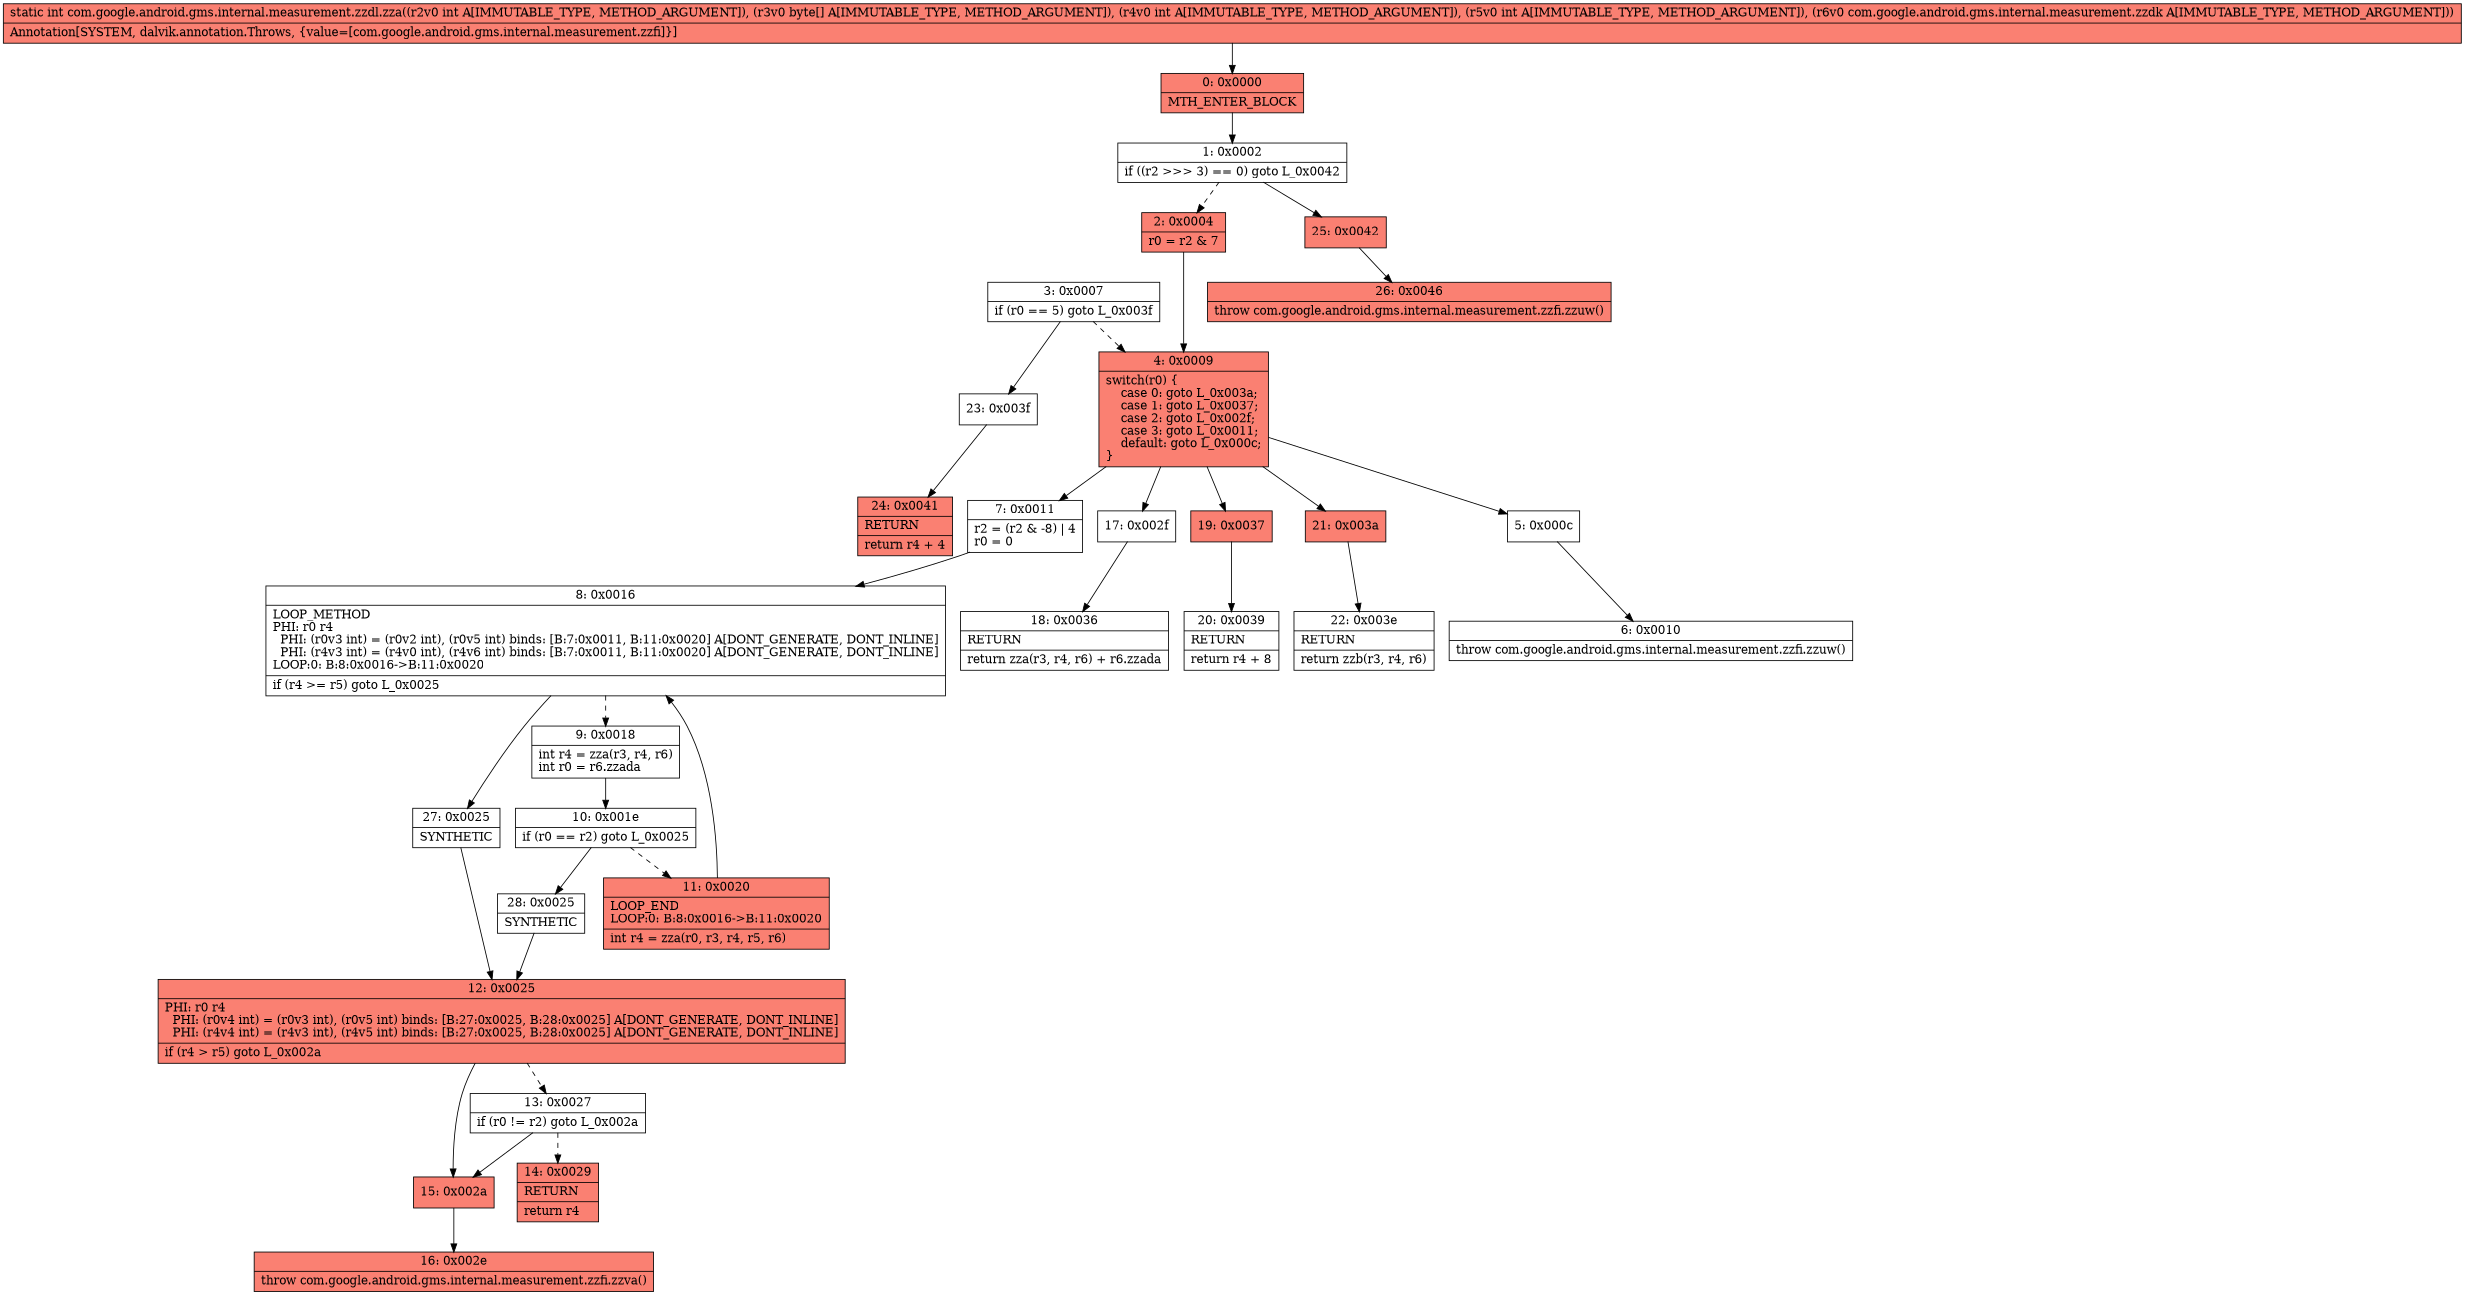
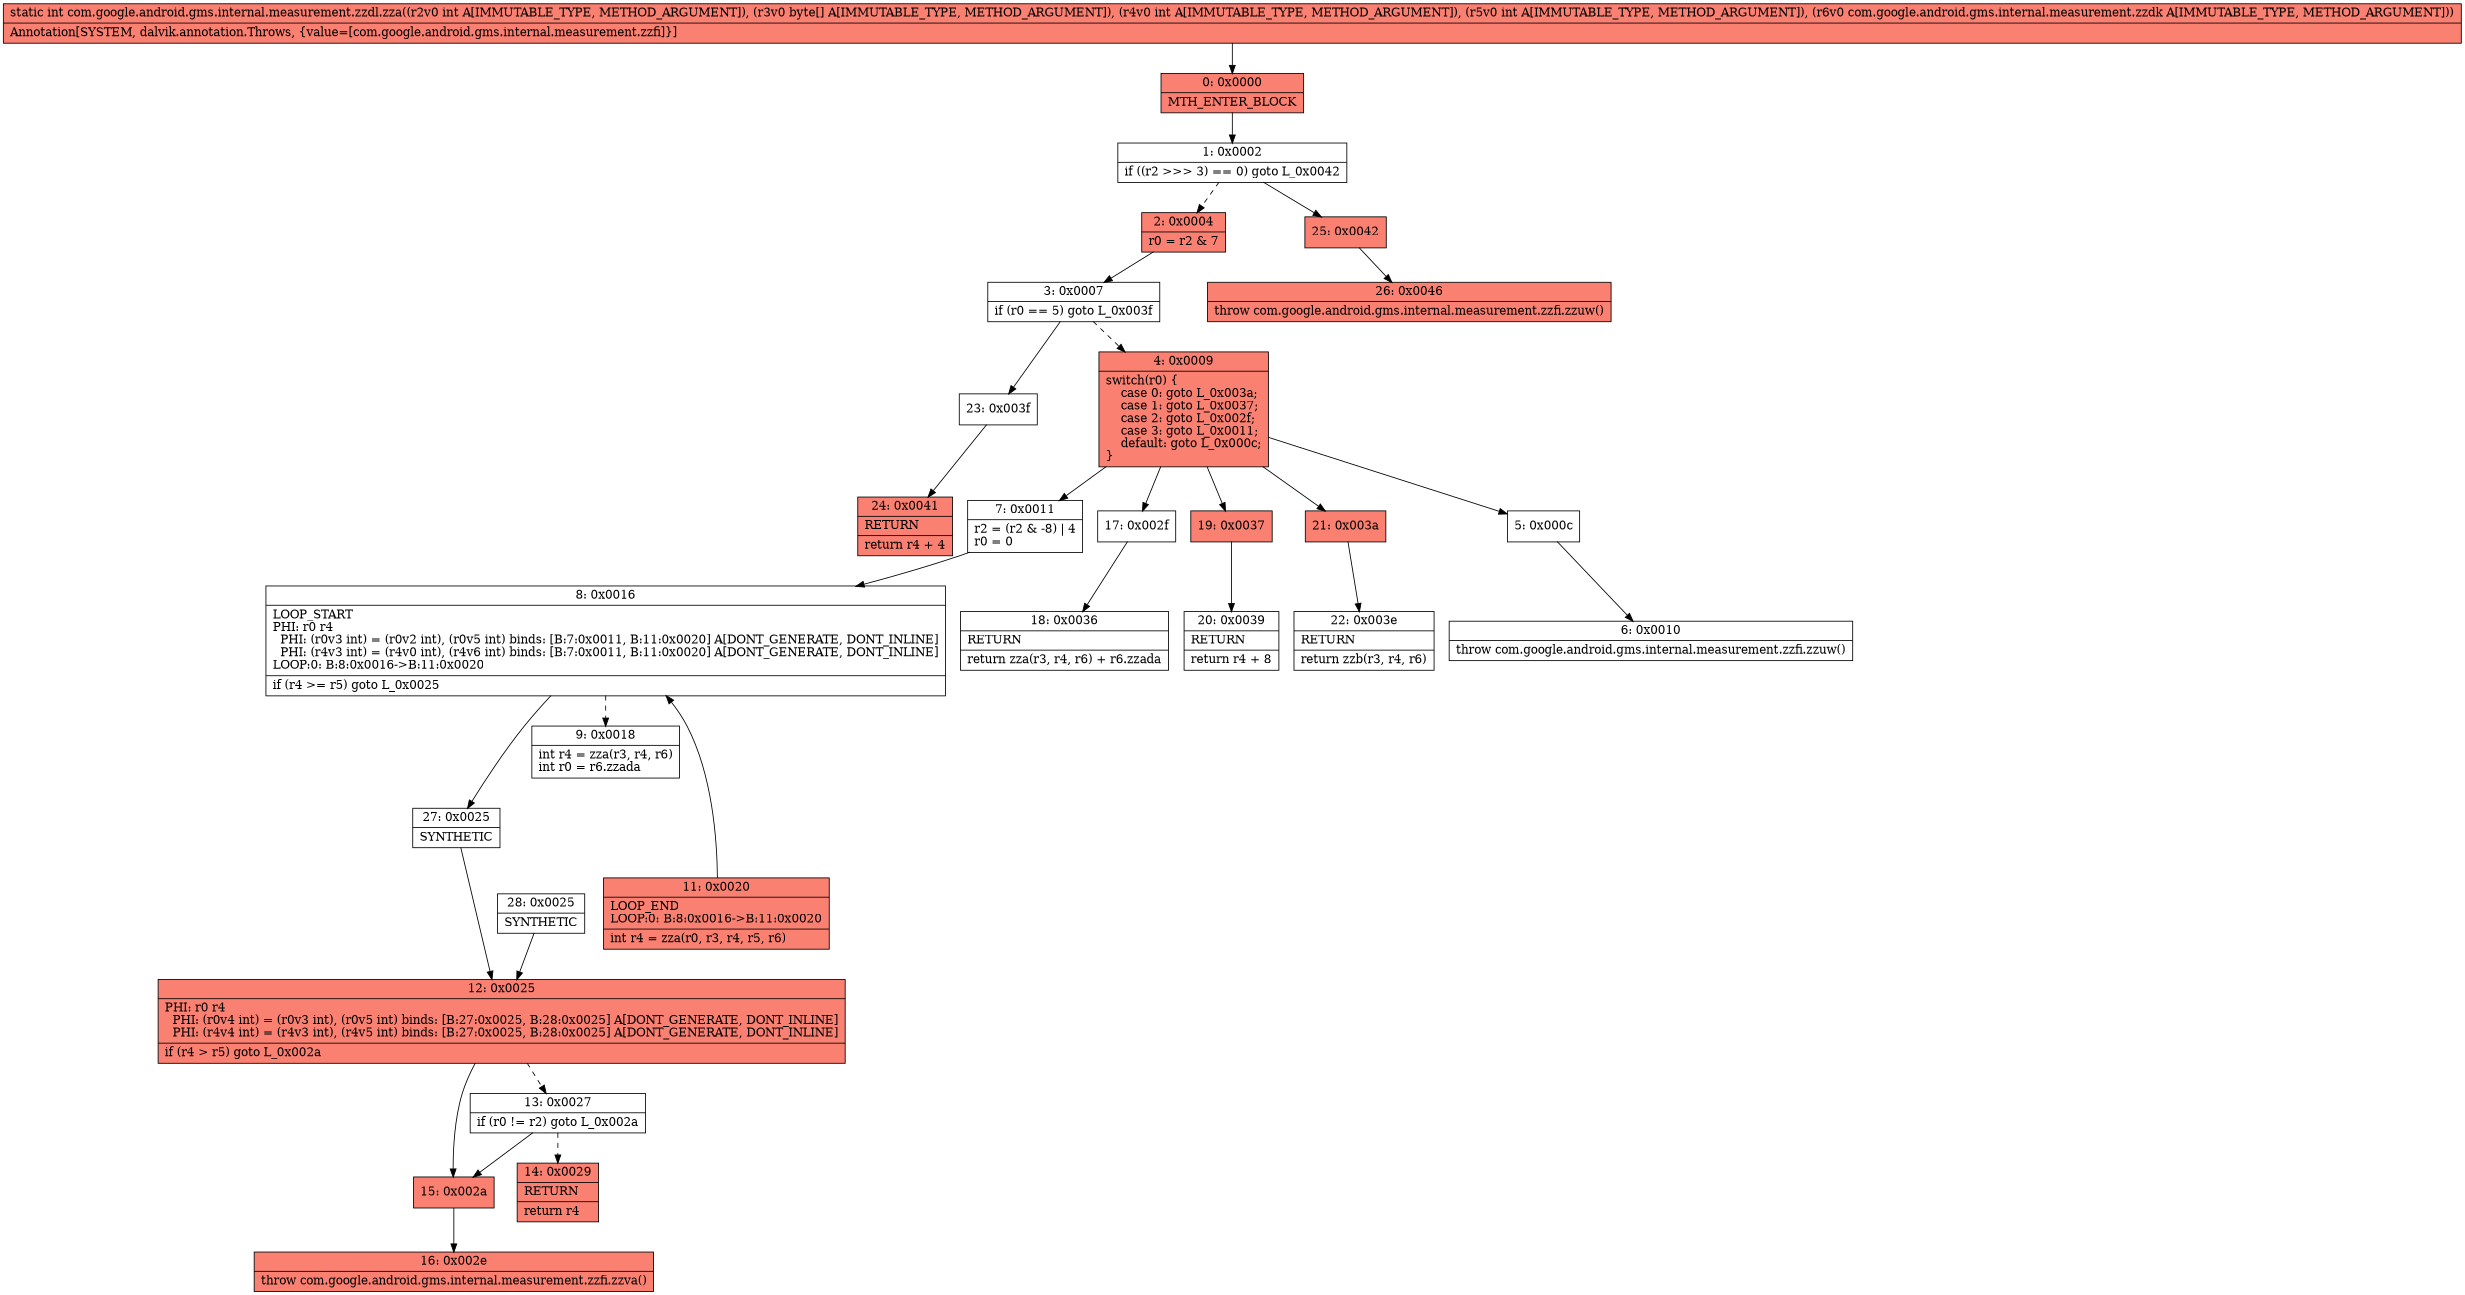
edge "2: 0x0004" -> "4: 0x0009": now "2: 0x0004" -> "3: 0x0007"
node "8: 0x0016": text "LOOP_METHOD" -> "LOOP_START"
node "10: 0x001e": removed
